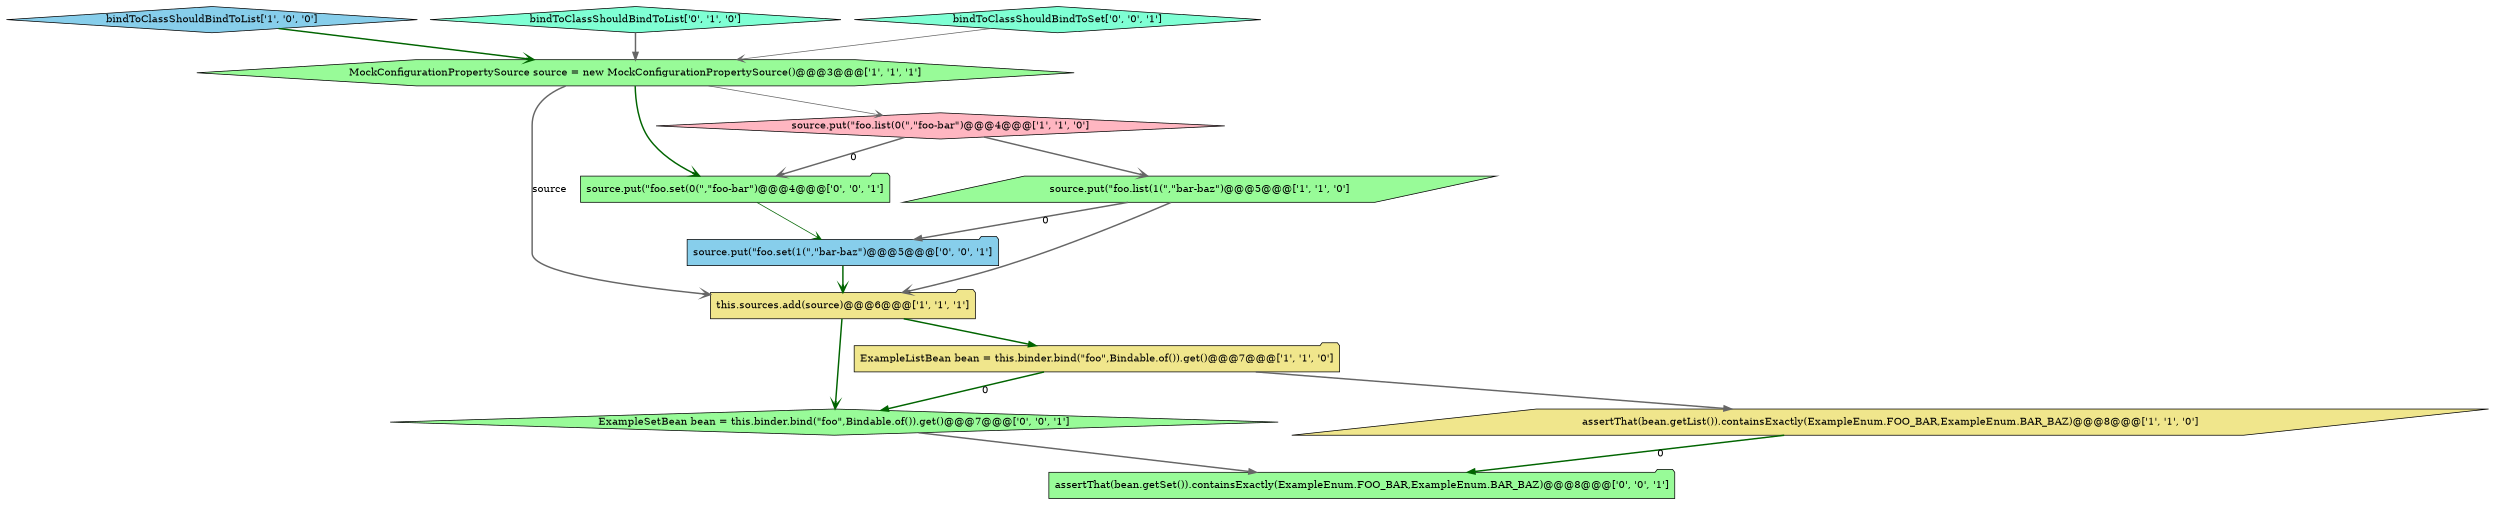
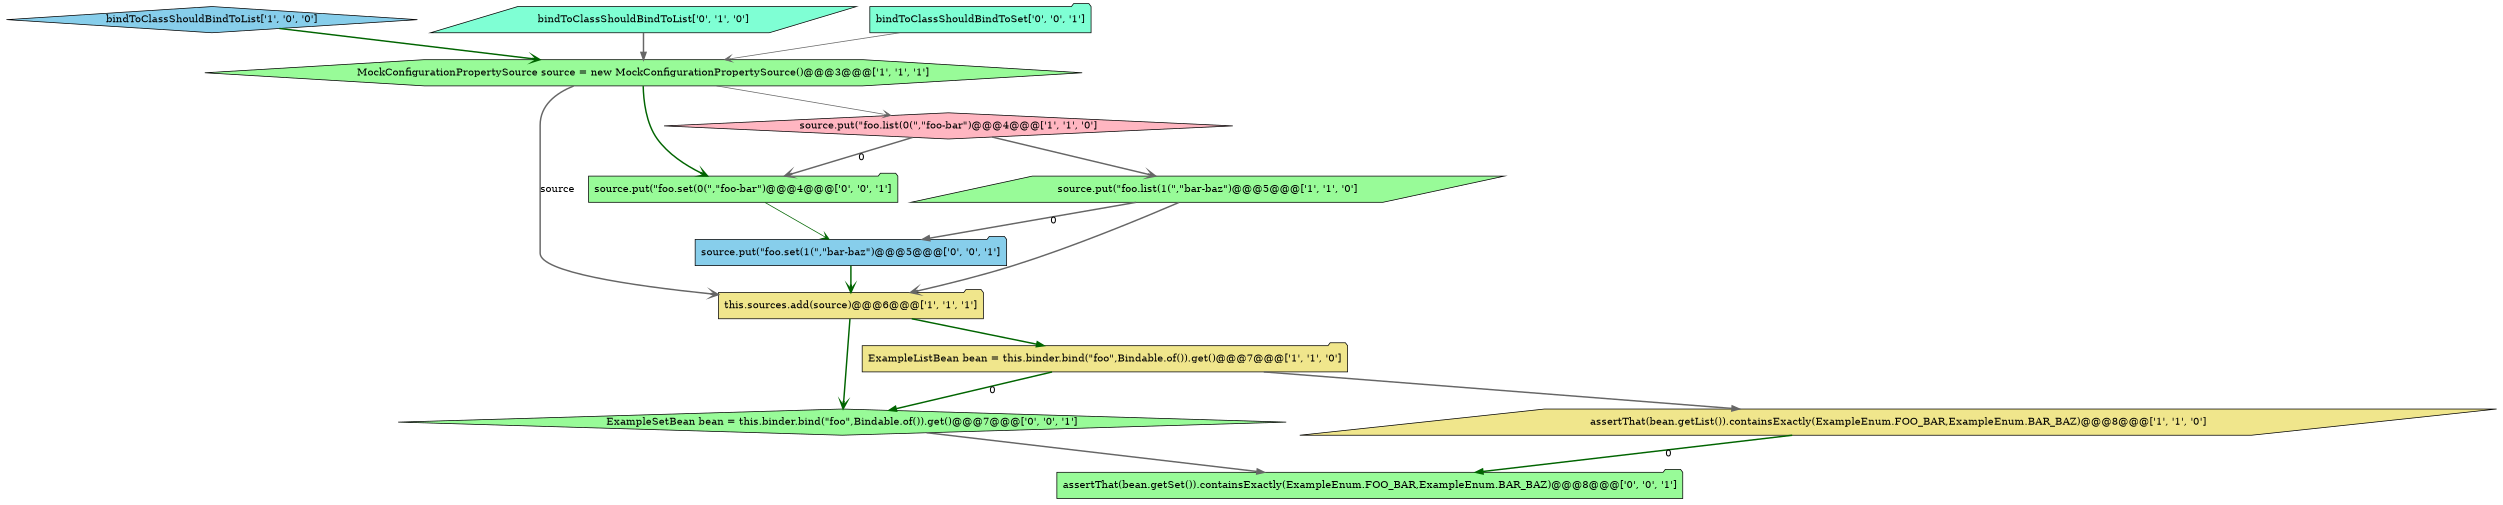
node "bindToClassShouldBindToList['0', '1', '0']": shape diamond -> parallelogram
node "bindToClassShouldBindToSet['0', '0', '1']": shape diamond -> folder
